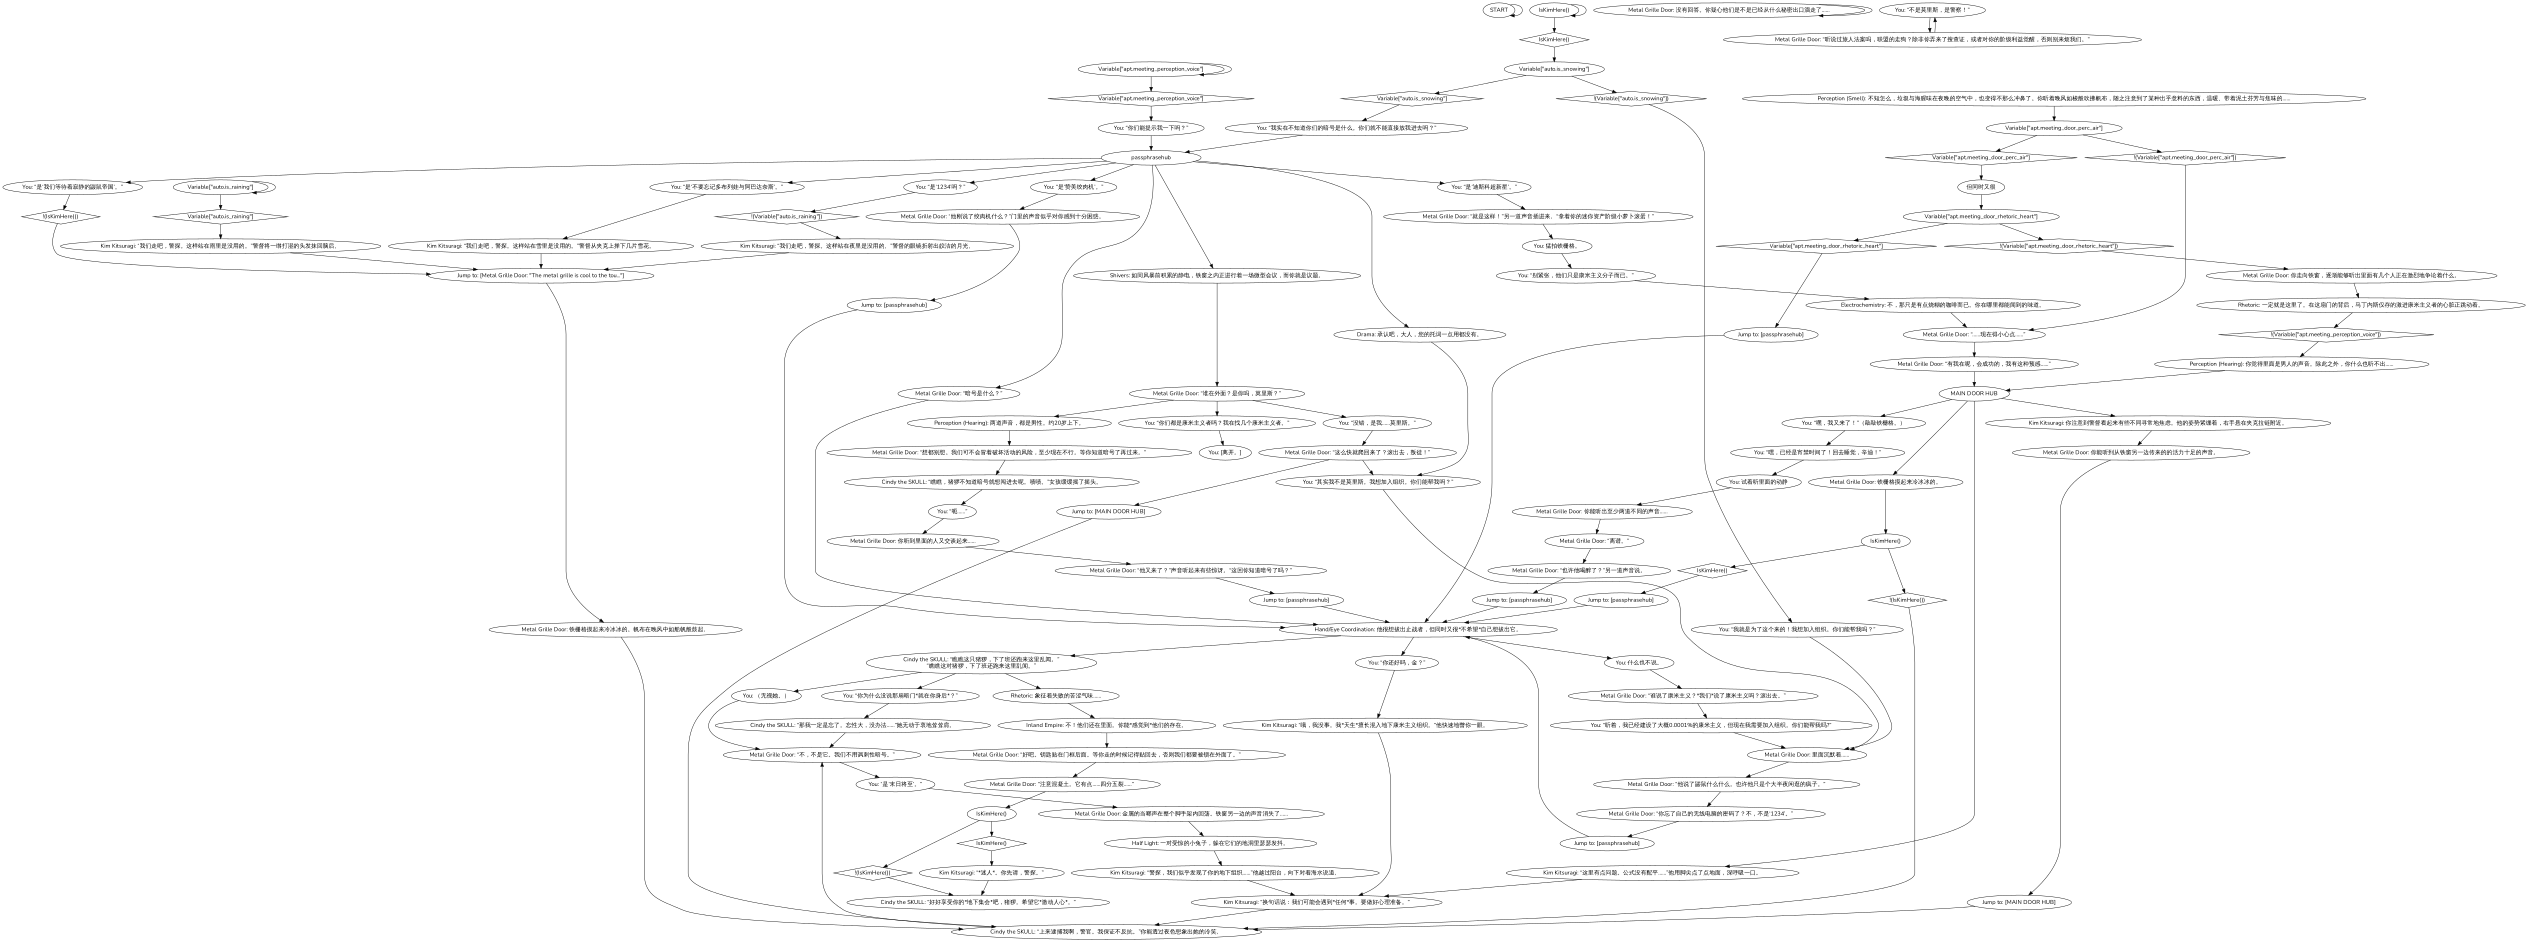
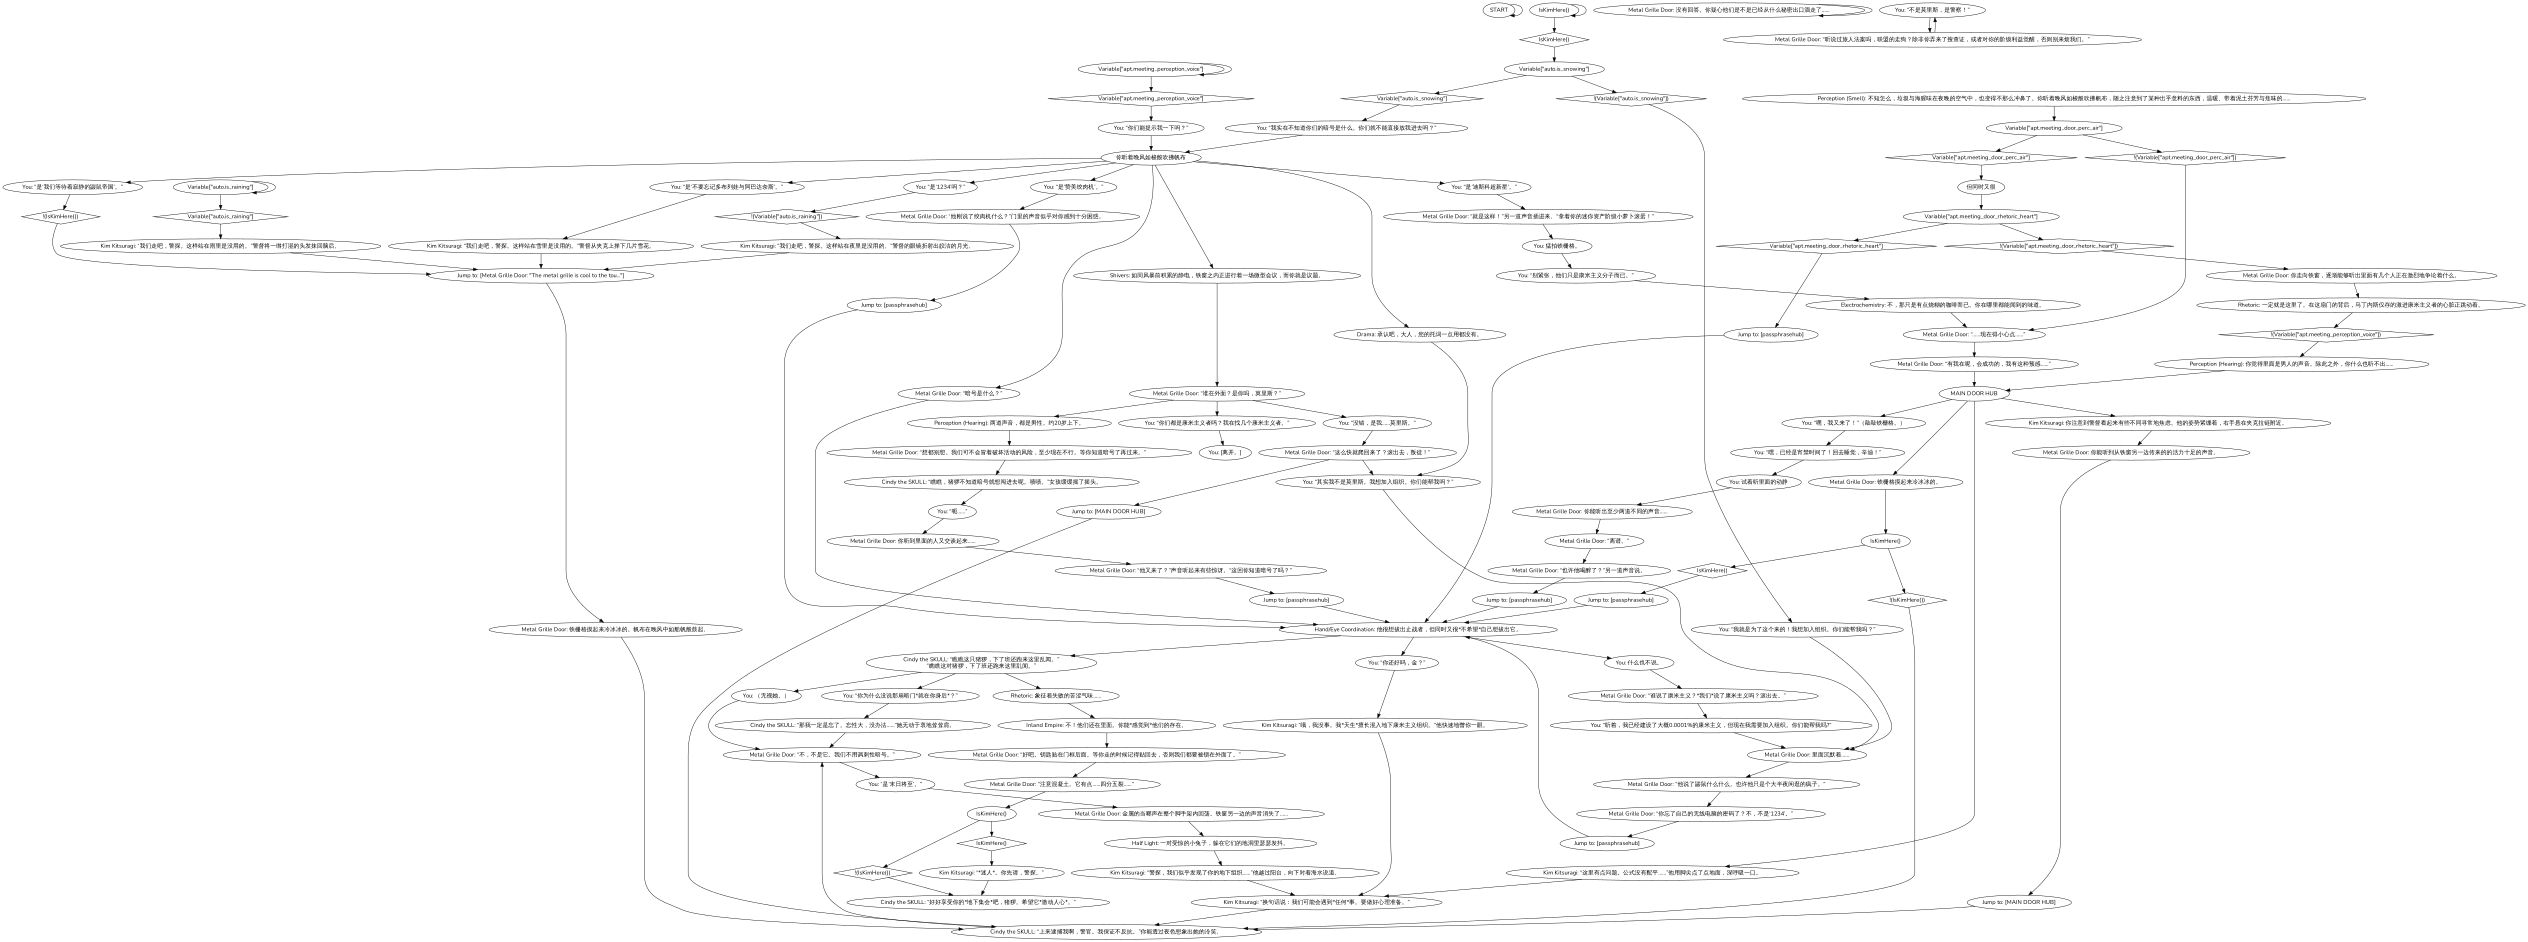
node "passphrasehub": label "passphrasehub" -> "你听着晚风如梭般吹拂帆布"
